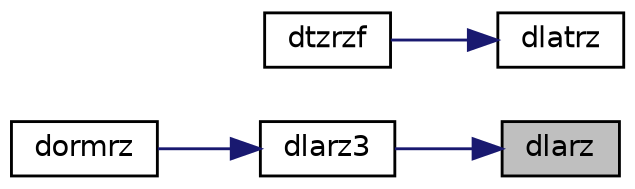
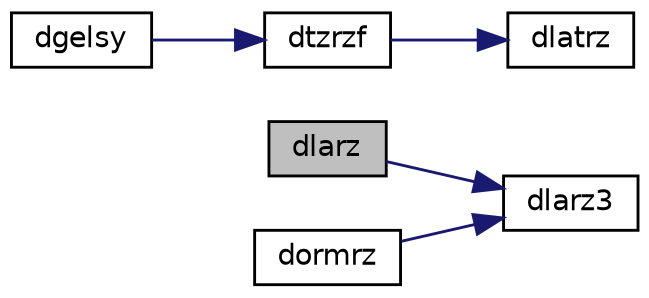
node "dgelsy": added
edge "dlarz3" -> "dlarz": reversed
